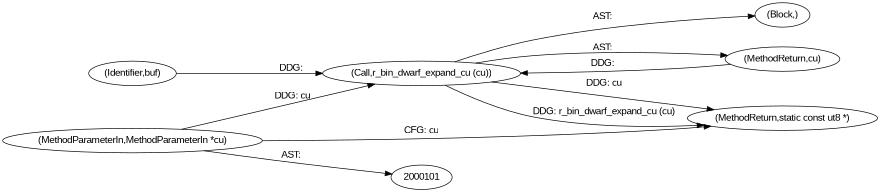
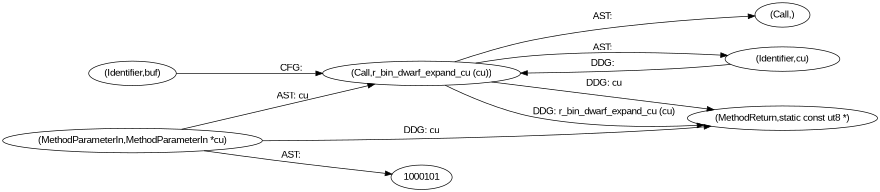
node "(Block,)": label "(Block,)" -> "(Call,)"
node "(MethodReturn,cu)": label "(MethodReturn,cu)" -> "(Identifier,cu)"
edge "(Identifier,buf)" -> "(Call,r_bin_dwarf_expand_cu (cu))": label "DDG: " -> "CFG: "
edge "(MethodParameterIn,MethodParameterIn *cu)" -> "(Call,r_bin_dwarf_expand_cu (cu))": label "DDG: cu" -> "AST: cu"
edge "(MethodParameterIn,MethodParameterIn *cu)" -> "(MethodReturn,static const ut8 *)": label "CFG: cu" -> "DDG: cu"
node "2000101": label "2000101" -> "1000101"
